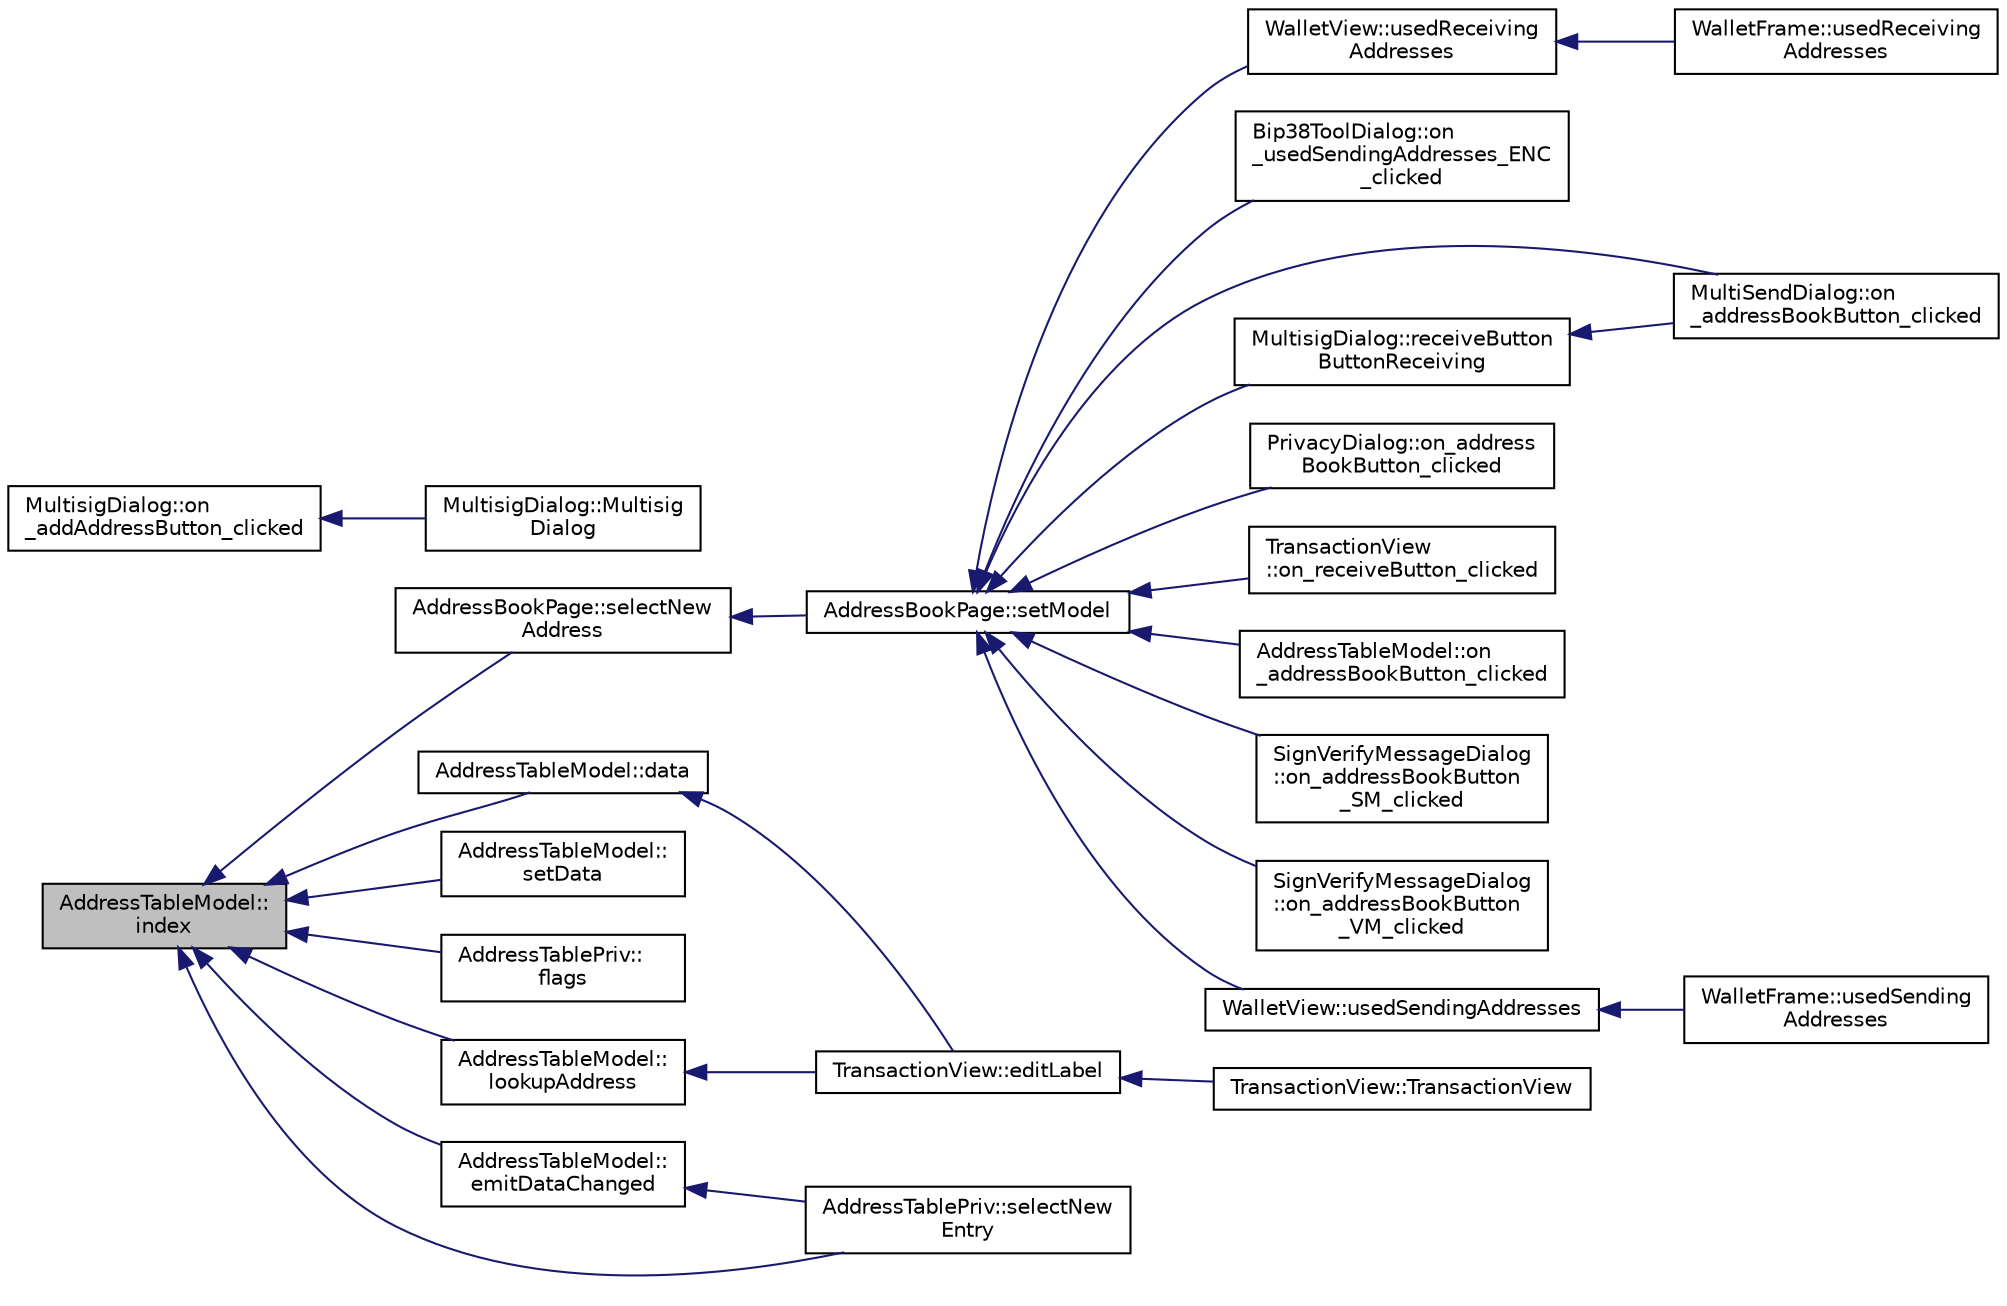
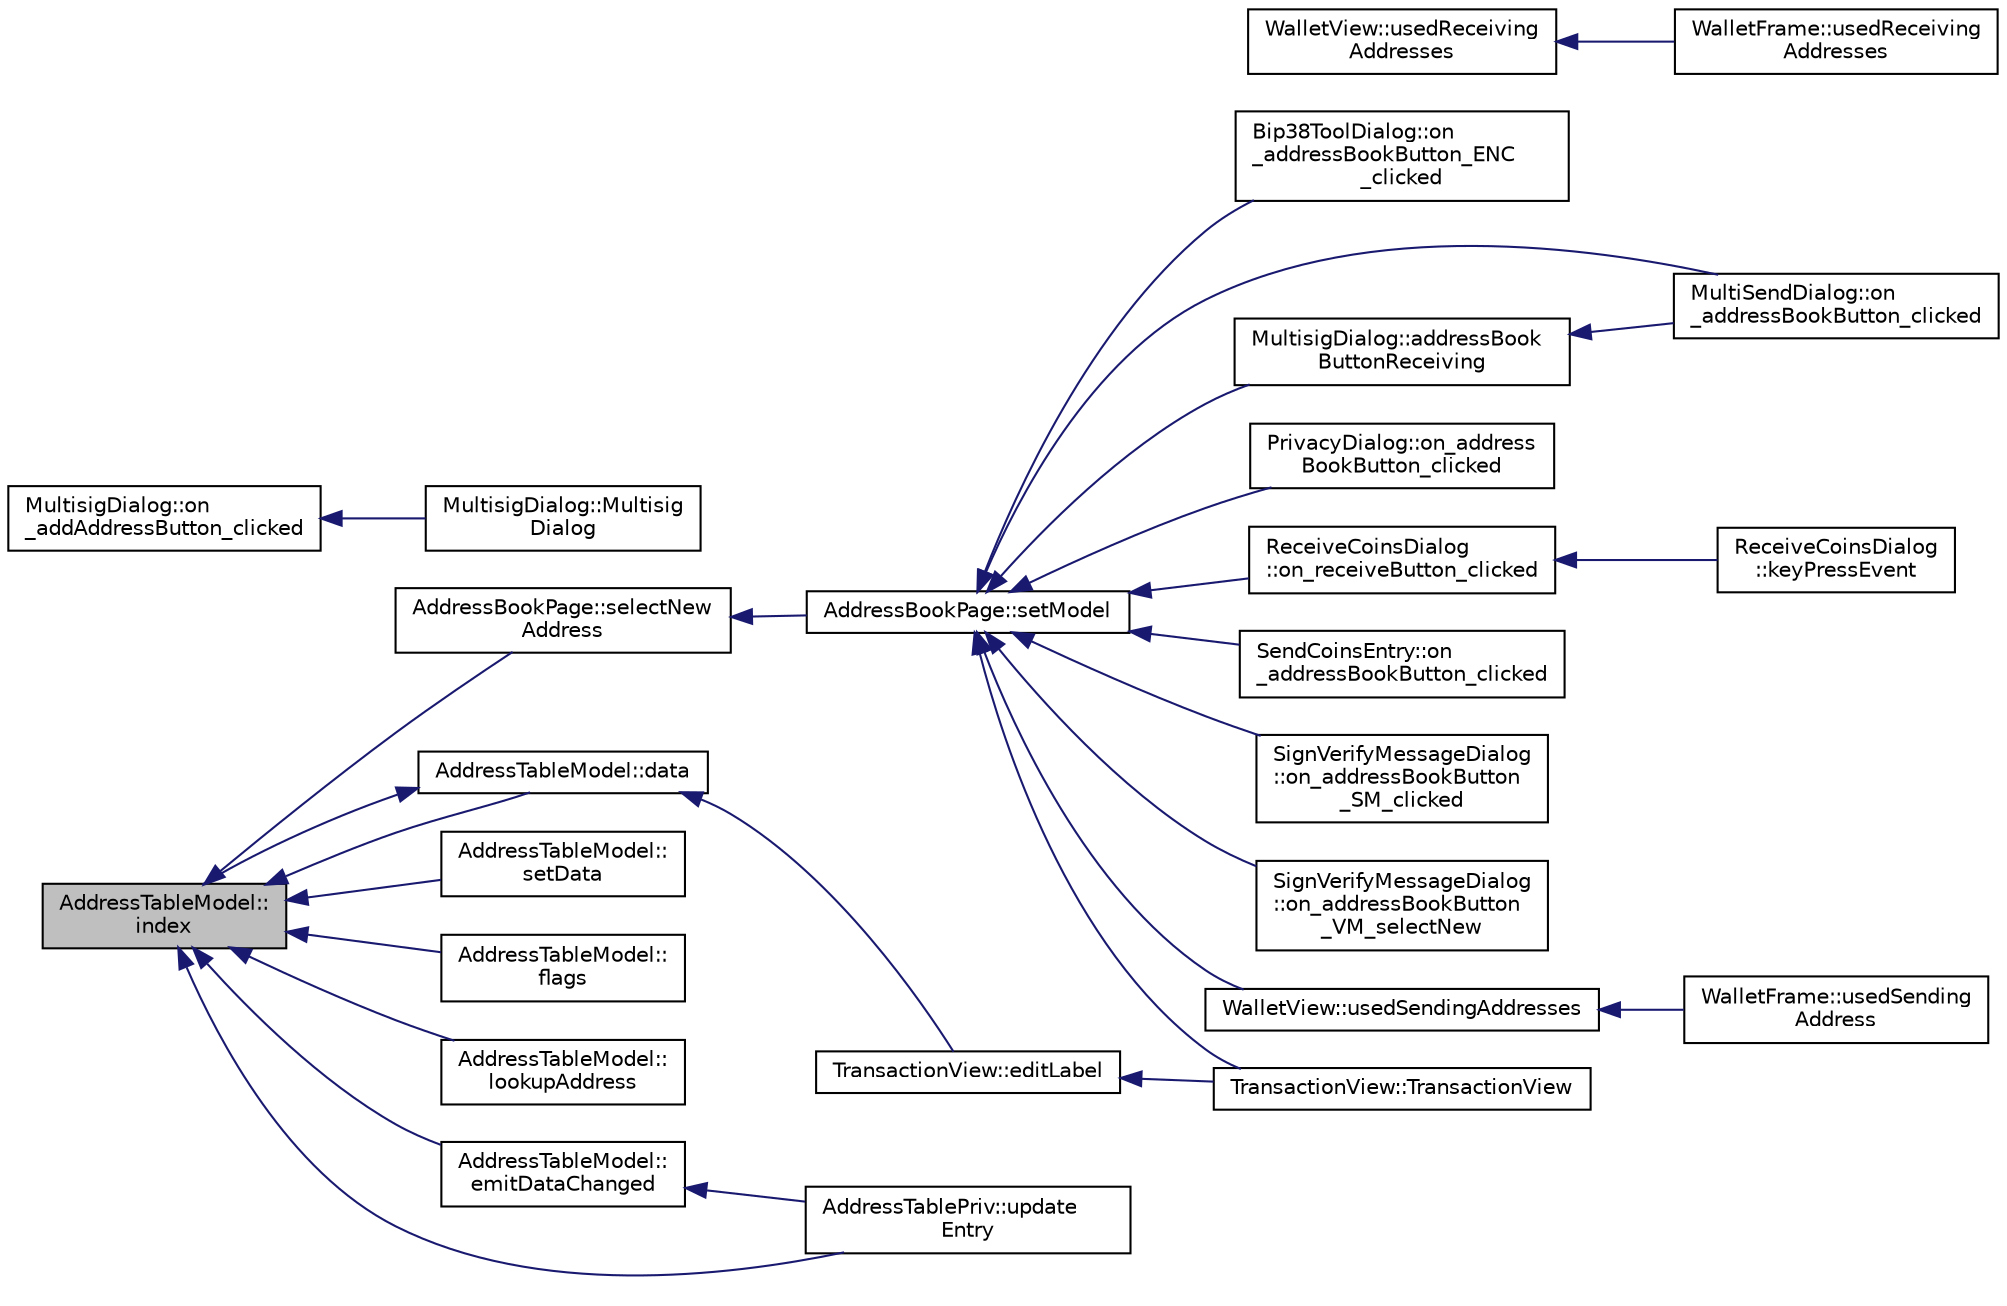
node "Bip38ToolDialog::on _usedSendingAddresses_ENC _clicked": label "Bip38ToolDialog::on _usedSendingAddresses_ENC _clicked" -> "Bip38ToolDialog::on _addressBookButton_ENC _clicked"
edge "WalletView::usedReceiving Addresses" -> "AddressBookPage::setModel": now "TransactionView::TransactionView" -> "AddressBookPage::setModel"
node "MultisigDialog::receiveButton ButtonReceiving": label "MultisigDialog::receiveButton ButtonReceiving" -> "MultisigDialog::addressBook ButtonReceiving"
node "TransactionView ::on_receiveButton_clicked": label "TransactionView ::on_receiveButton_clicked" -> "ReceiveCoinsDialog ::on_receiveButton_clicked"
node "ReceiveCoinsDialog ::keyPressEvent": added
node "AddressTableModel::on _addressBookButton_clicked": label "AddressTableModel::on _addressBookButton_clicked" -> "SendCoinsEntry::on _addressBookButton_clicked"
edge "AddressTableModel:: index" -> "AddressTableModel::data": added
node "SignVerifyMessageDialog ::on_addressBookButton _VM_clicked": label "SignVerifyMessageDialog ::on_addressBookButton _VM_clicked" -> "SignVerifyMessageDialog ::on_addressBookButton _VM_selectNew"
node "AddressTablePriv:: flags": label "AddressTablePriv:: flags" -> "AddressTableModel:: flags"
node "WalletFrame::usedSending Addresses": label "WalletFrame::usedSending Addresses" -> "WalletFrame::usedSending Address"
edge "TransactionView::editLabel" -> "AddressTableModel:: lookupAddress": removed
node "AddressTablePriv::selectNew Entry": label "AddressTablePriv::selectNew Entry" -> "AddressTablePriv::update Entry"
